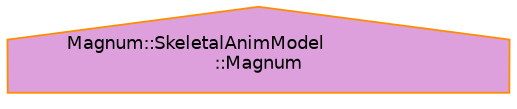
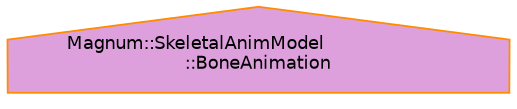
node "Magnum::SkeletalAnimModel ::Magnum": label "Magnum::SkeletalAnimModel ::Magnum" -> "Magnum::SkeletalAnimModel ::BoneAnimation"
